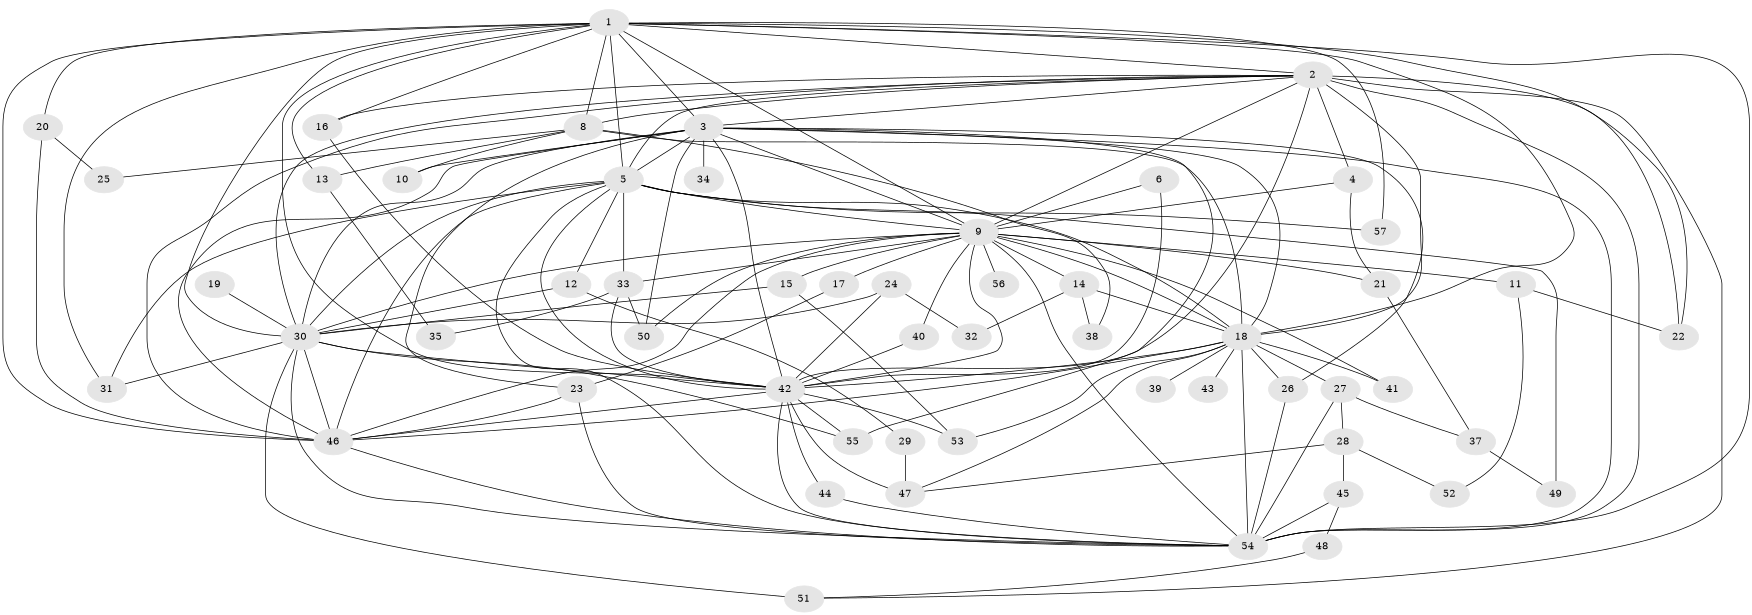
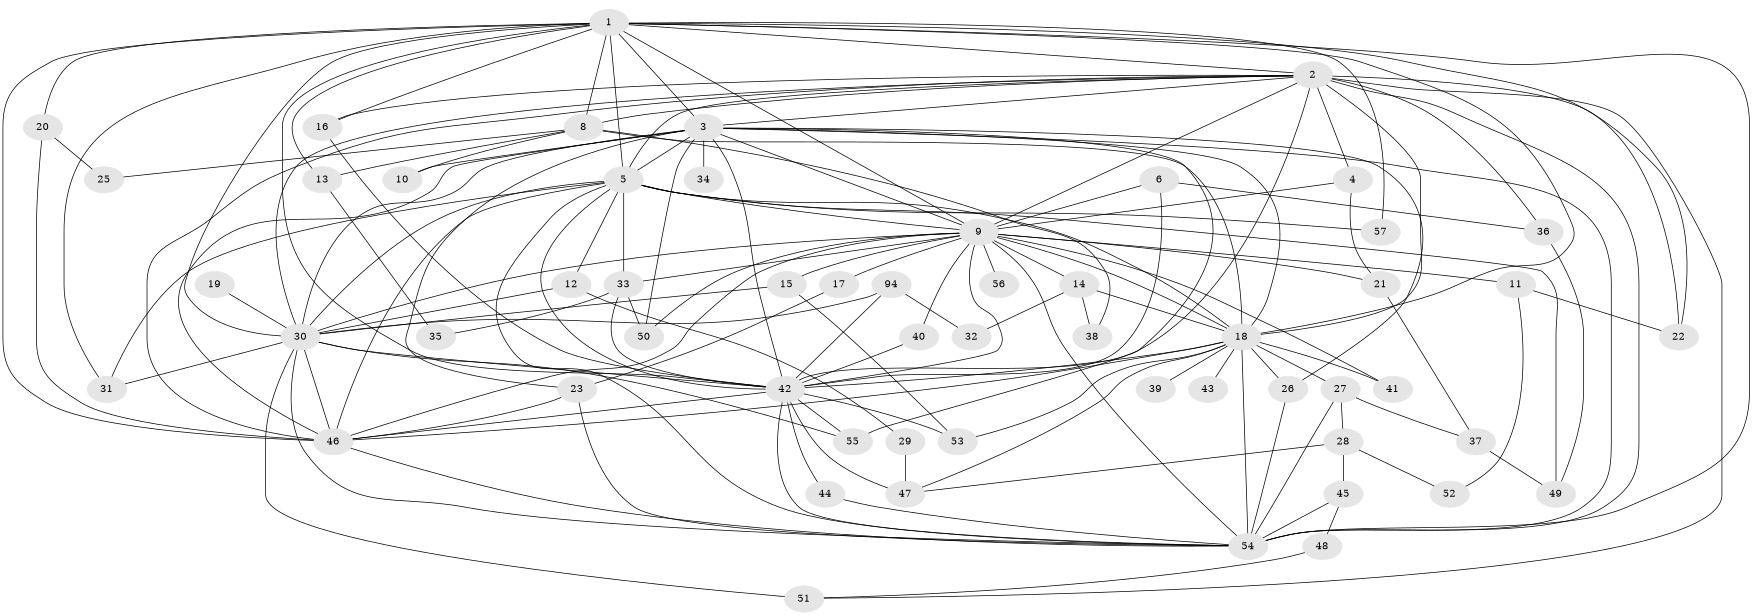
node "36": added
node "24": label "24" -> "94"
